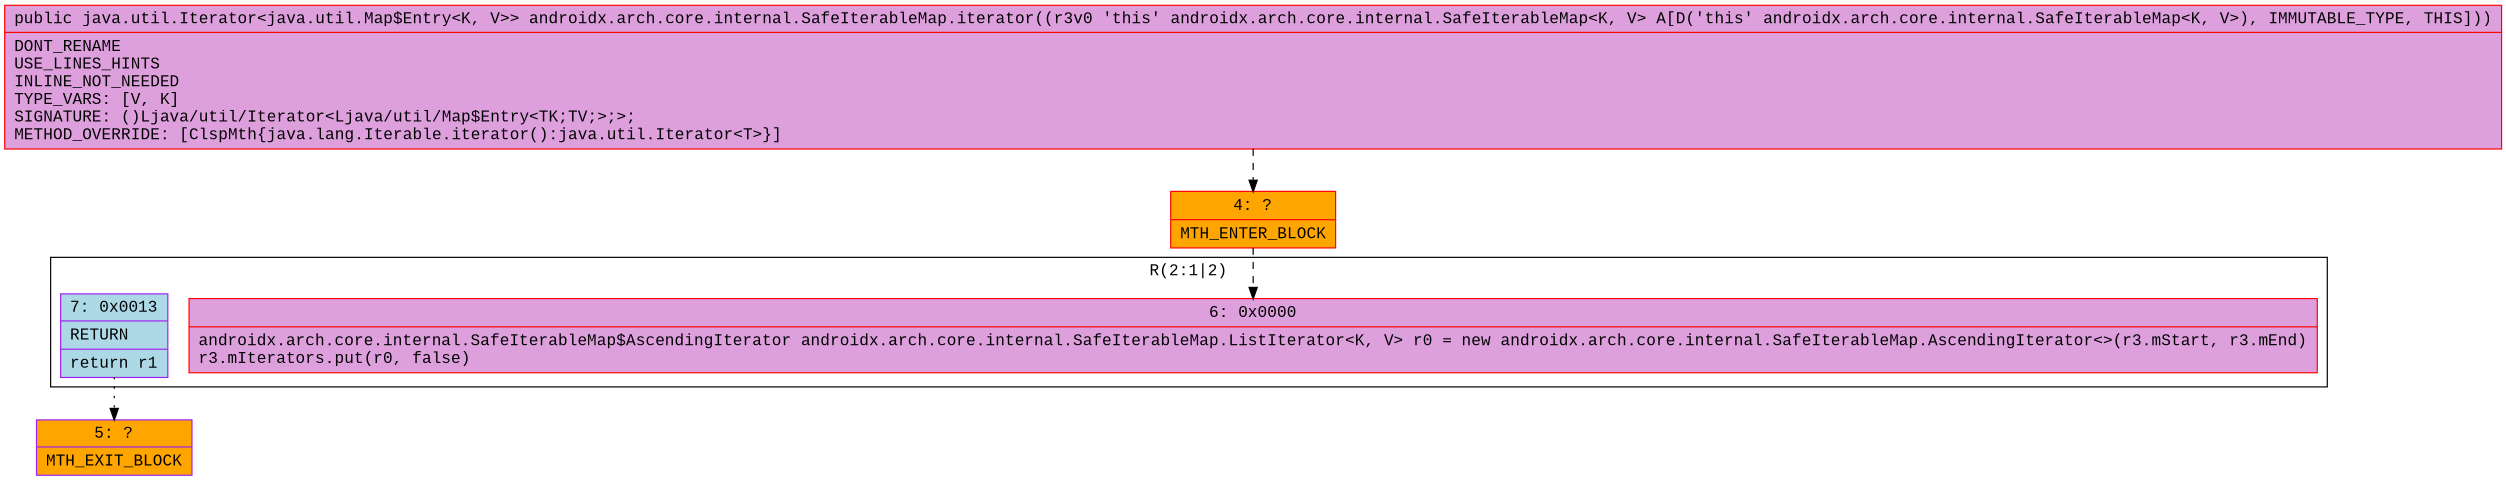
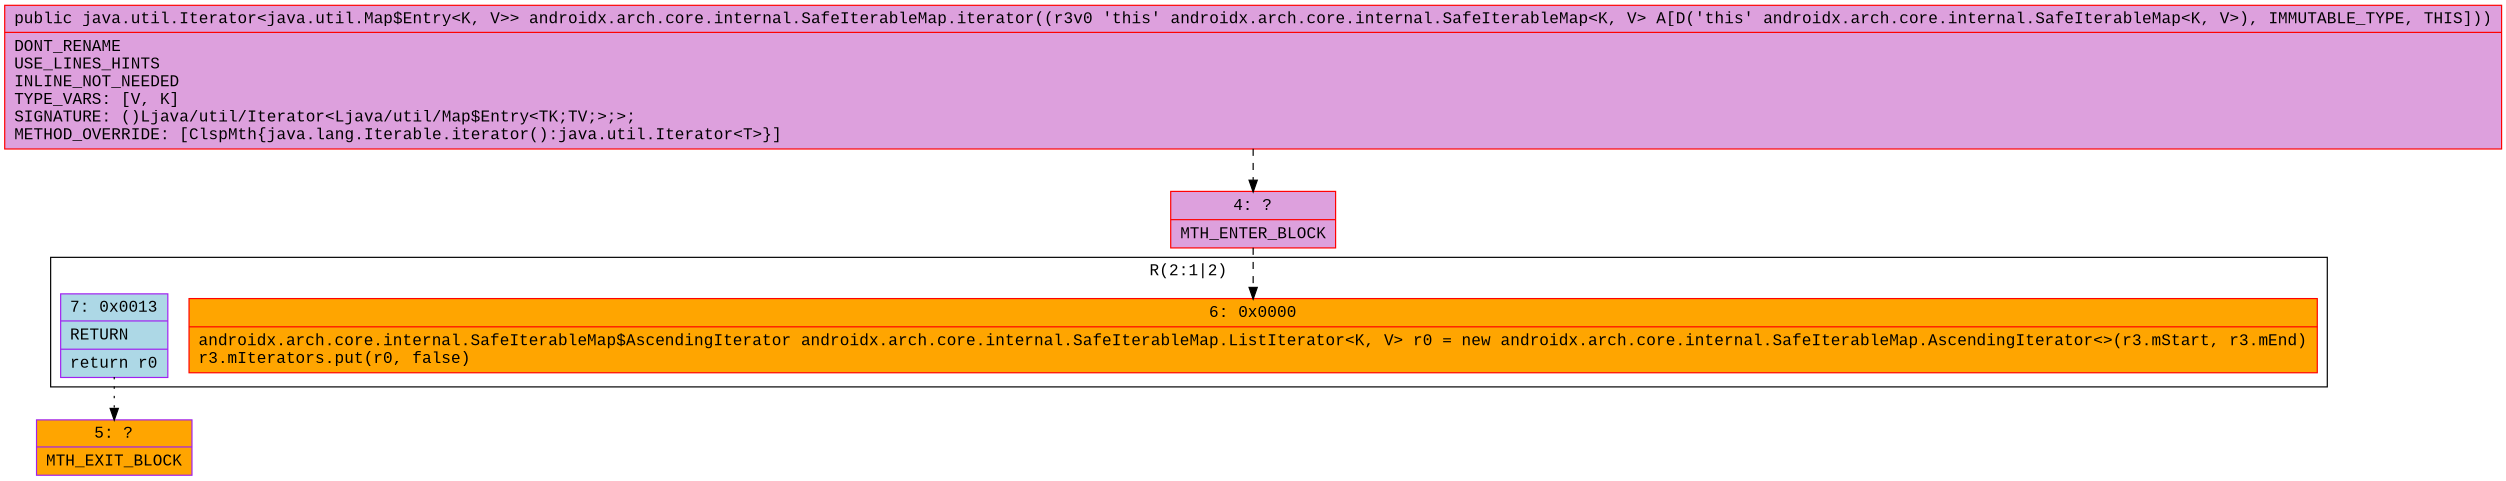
node "4: ?": fillcolor orange -> plum
node "6: 0x0000": fillcolor plum -> orange
node "7: 0x0013": text "return r1" -> "return r0"
